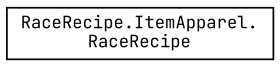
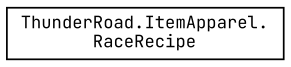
node "RaceRecipe.ItemApparel. RaceRecipe": label "RaceRecipe.ItemApparel. RaceRecipe" -> "ThunderRoad.ItemApparel. RaceRecipe"
